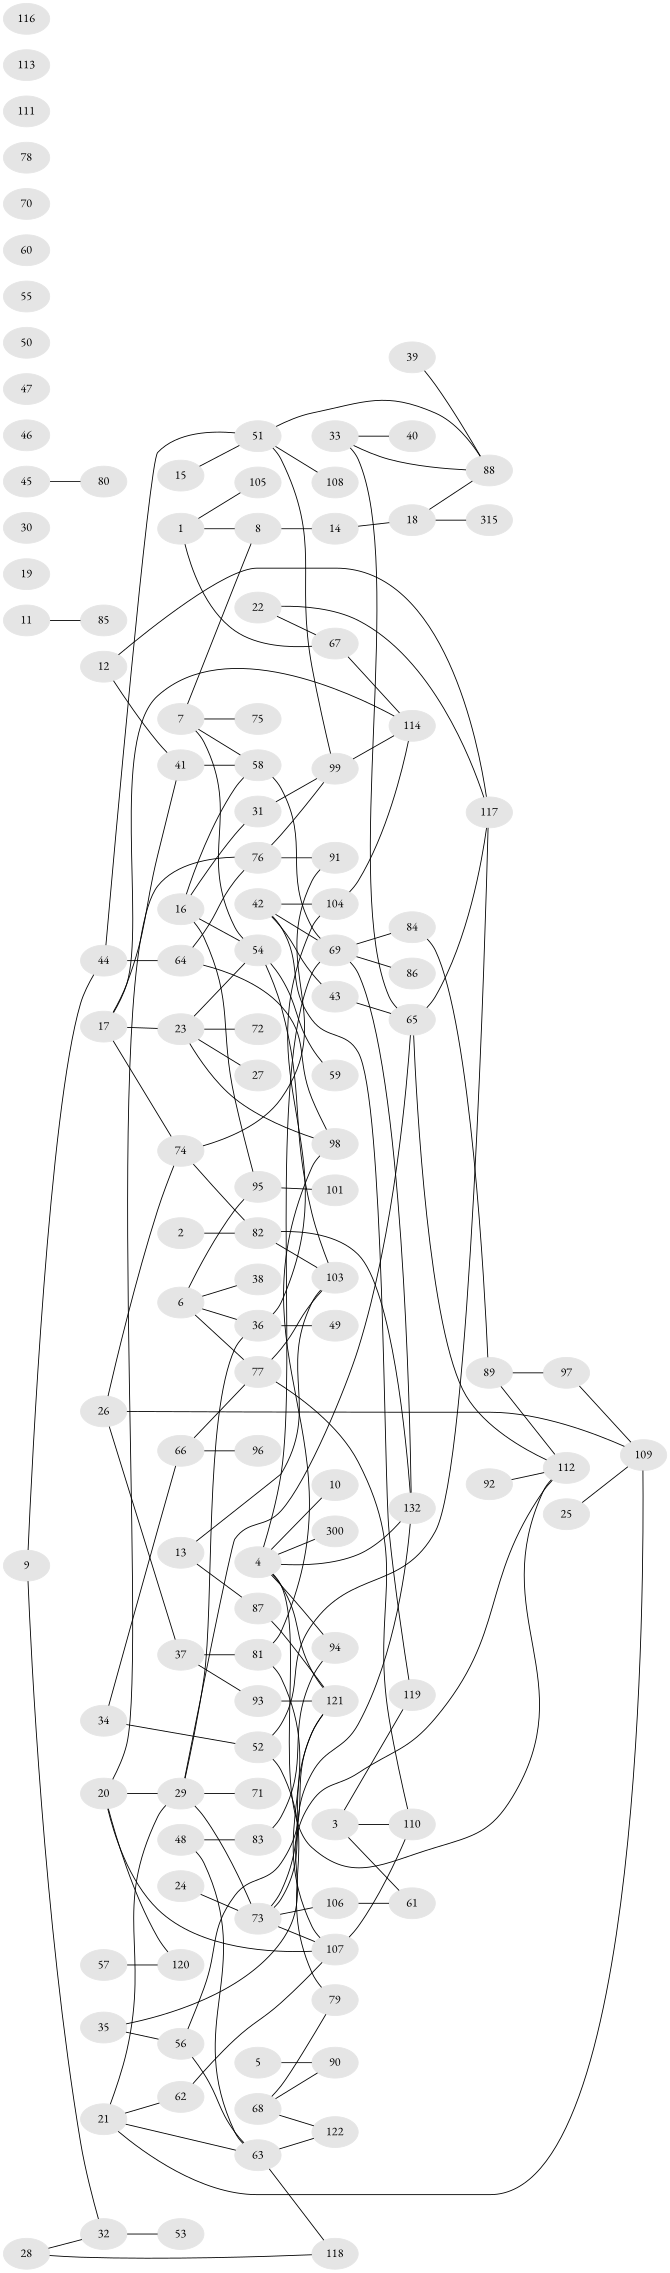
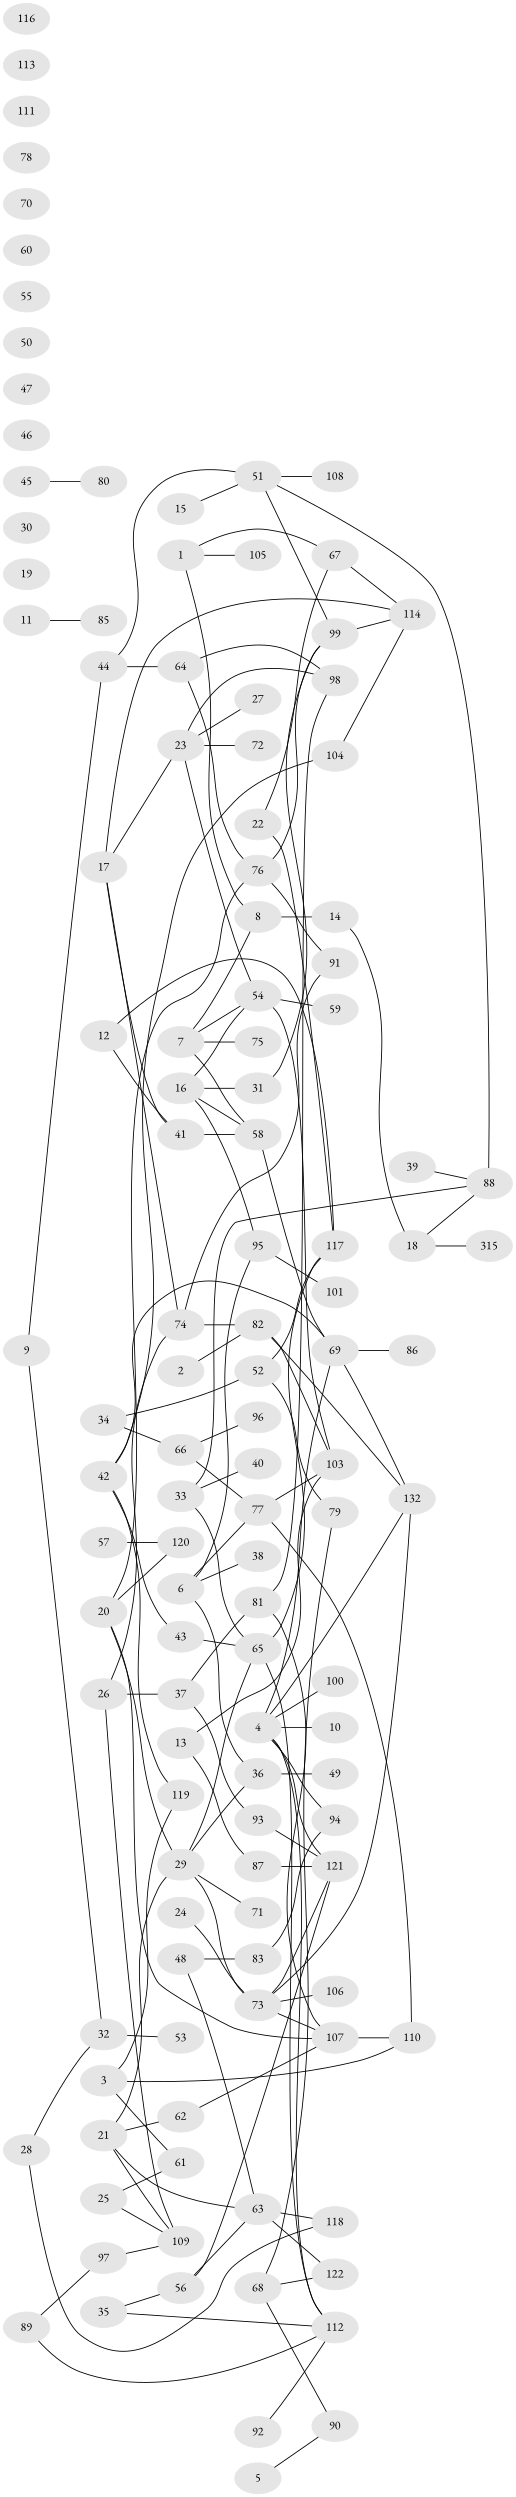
node "84": removed
edge "104" -- "36": removed
node "300": label "300" -> "100"
edge "106" -- "61": now "25" -- "61"
